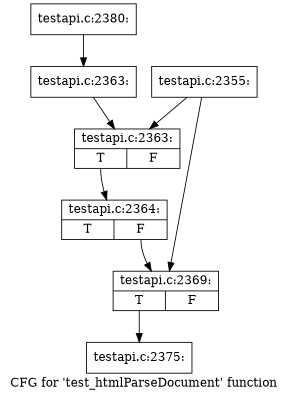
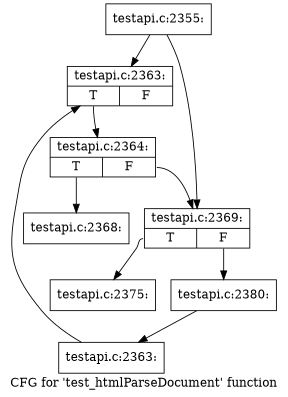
node "testapi.c:2368:": added
edge "testapi.c:2369:" -> "testapi.c:2380:": added
